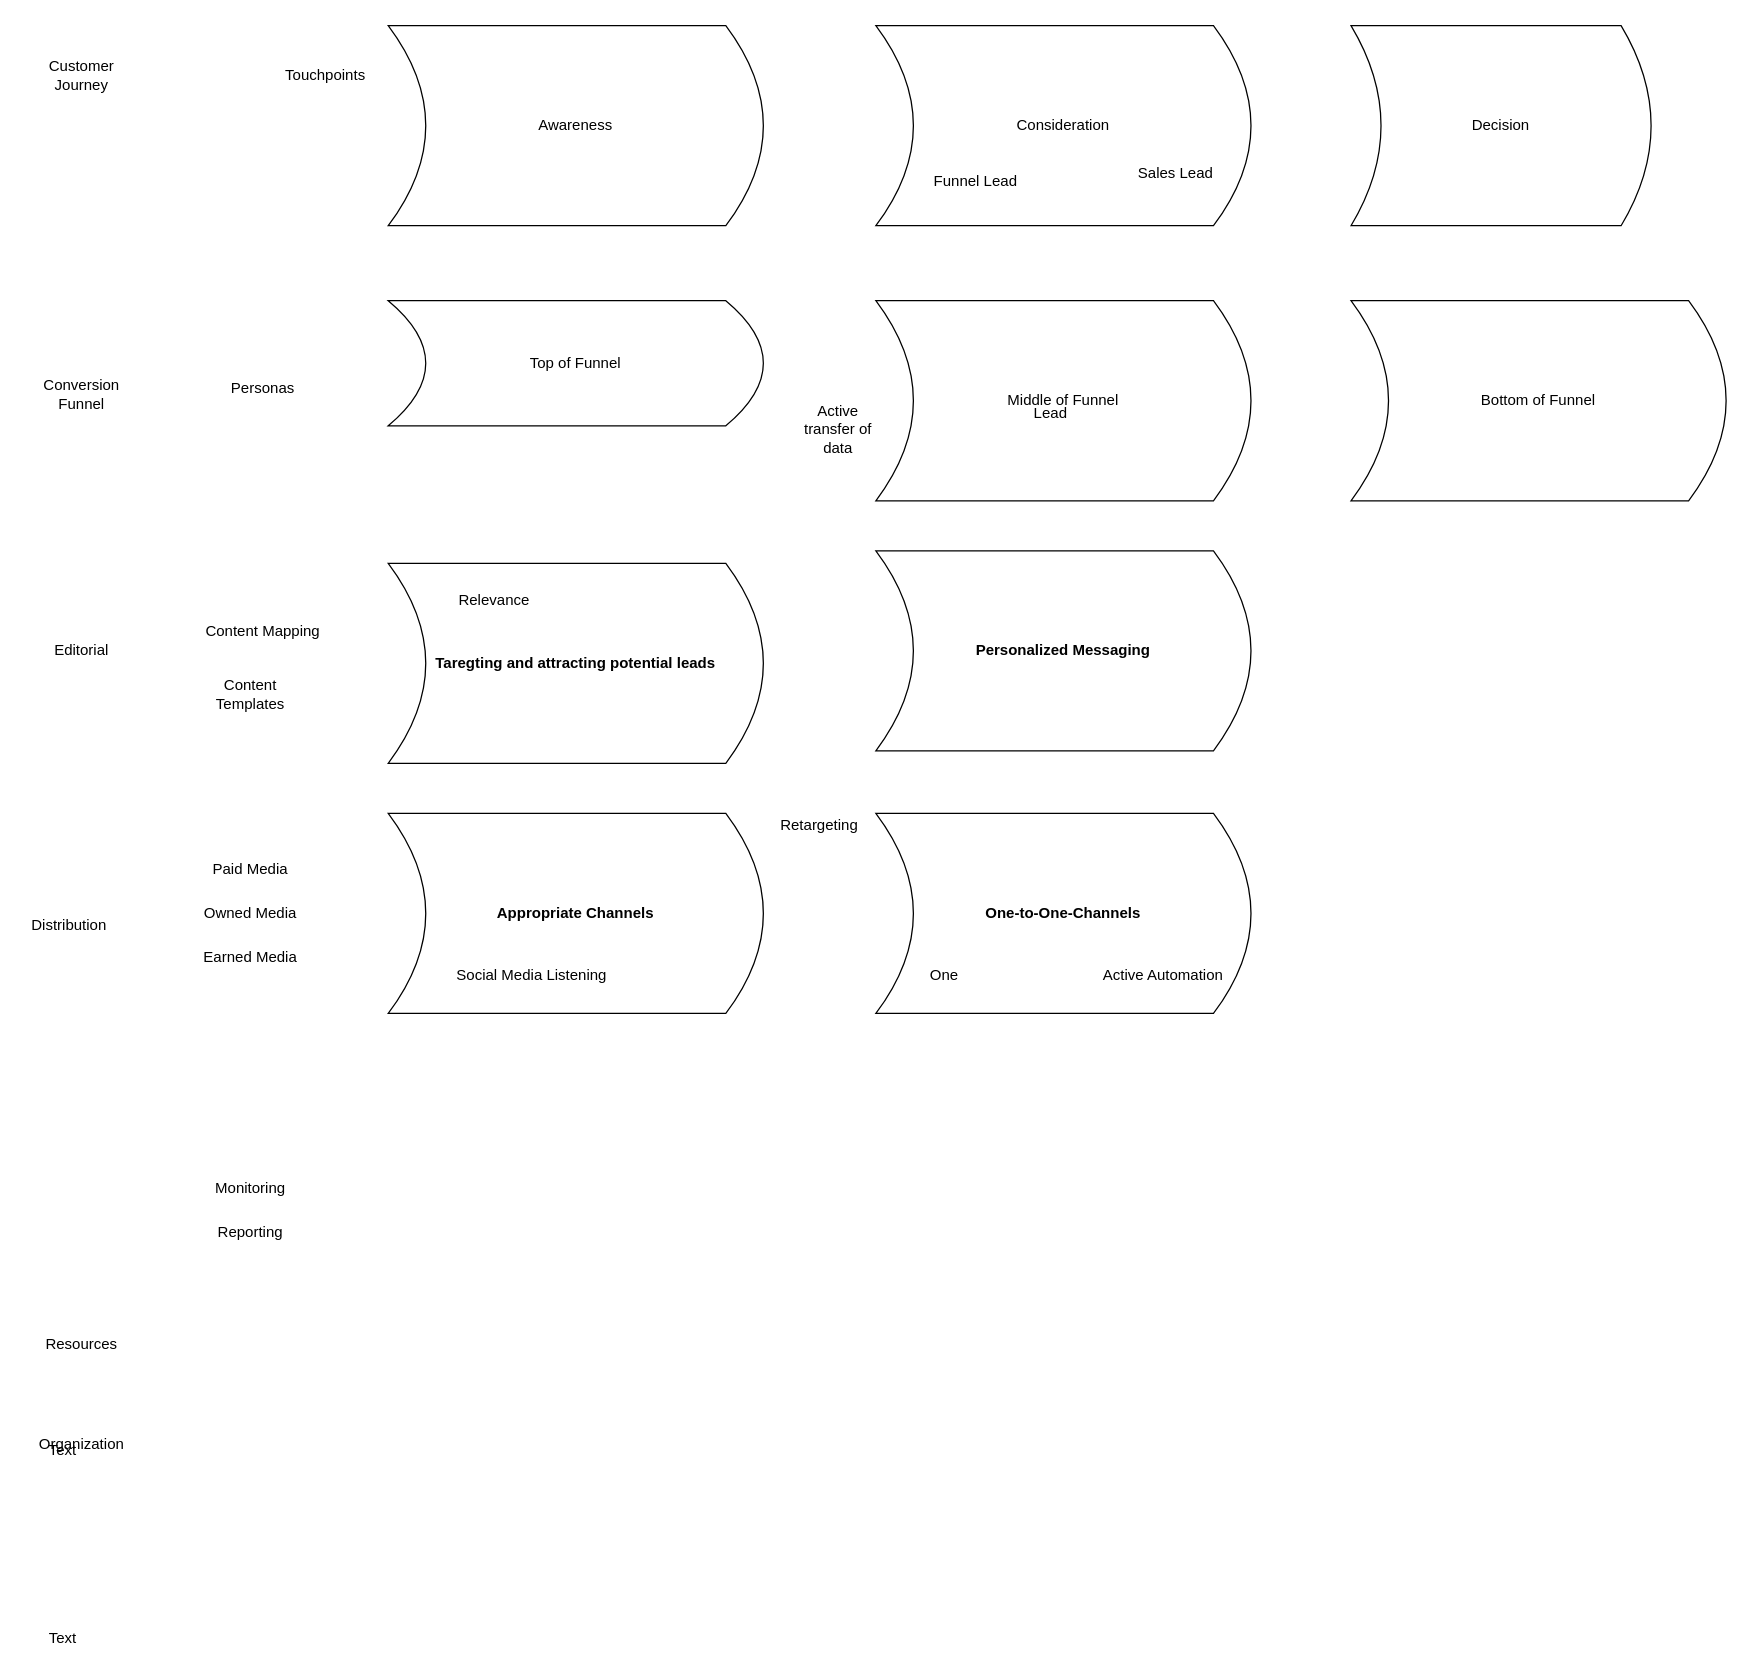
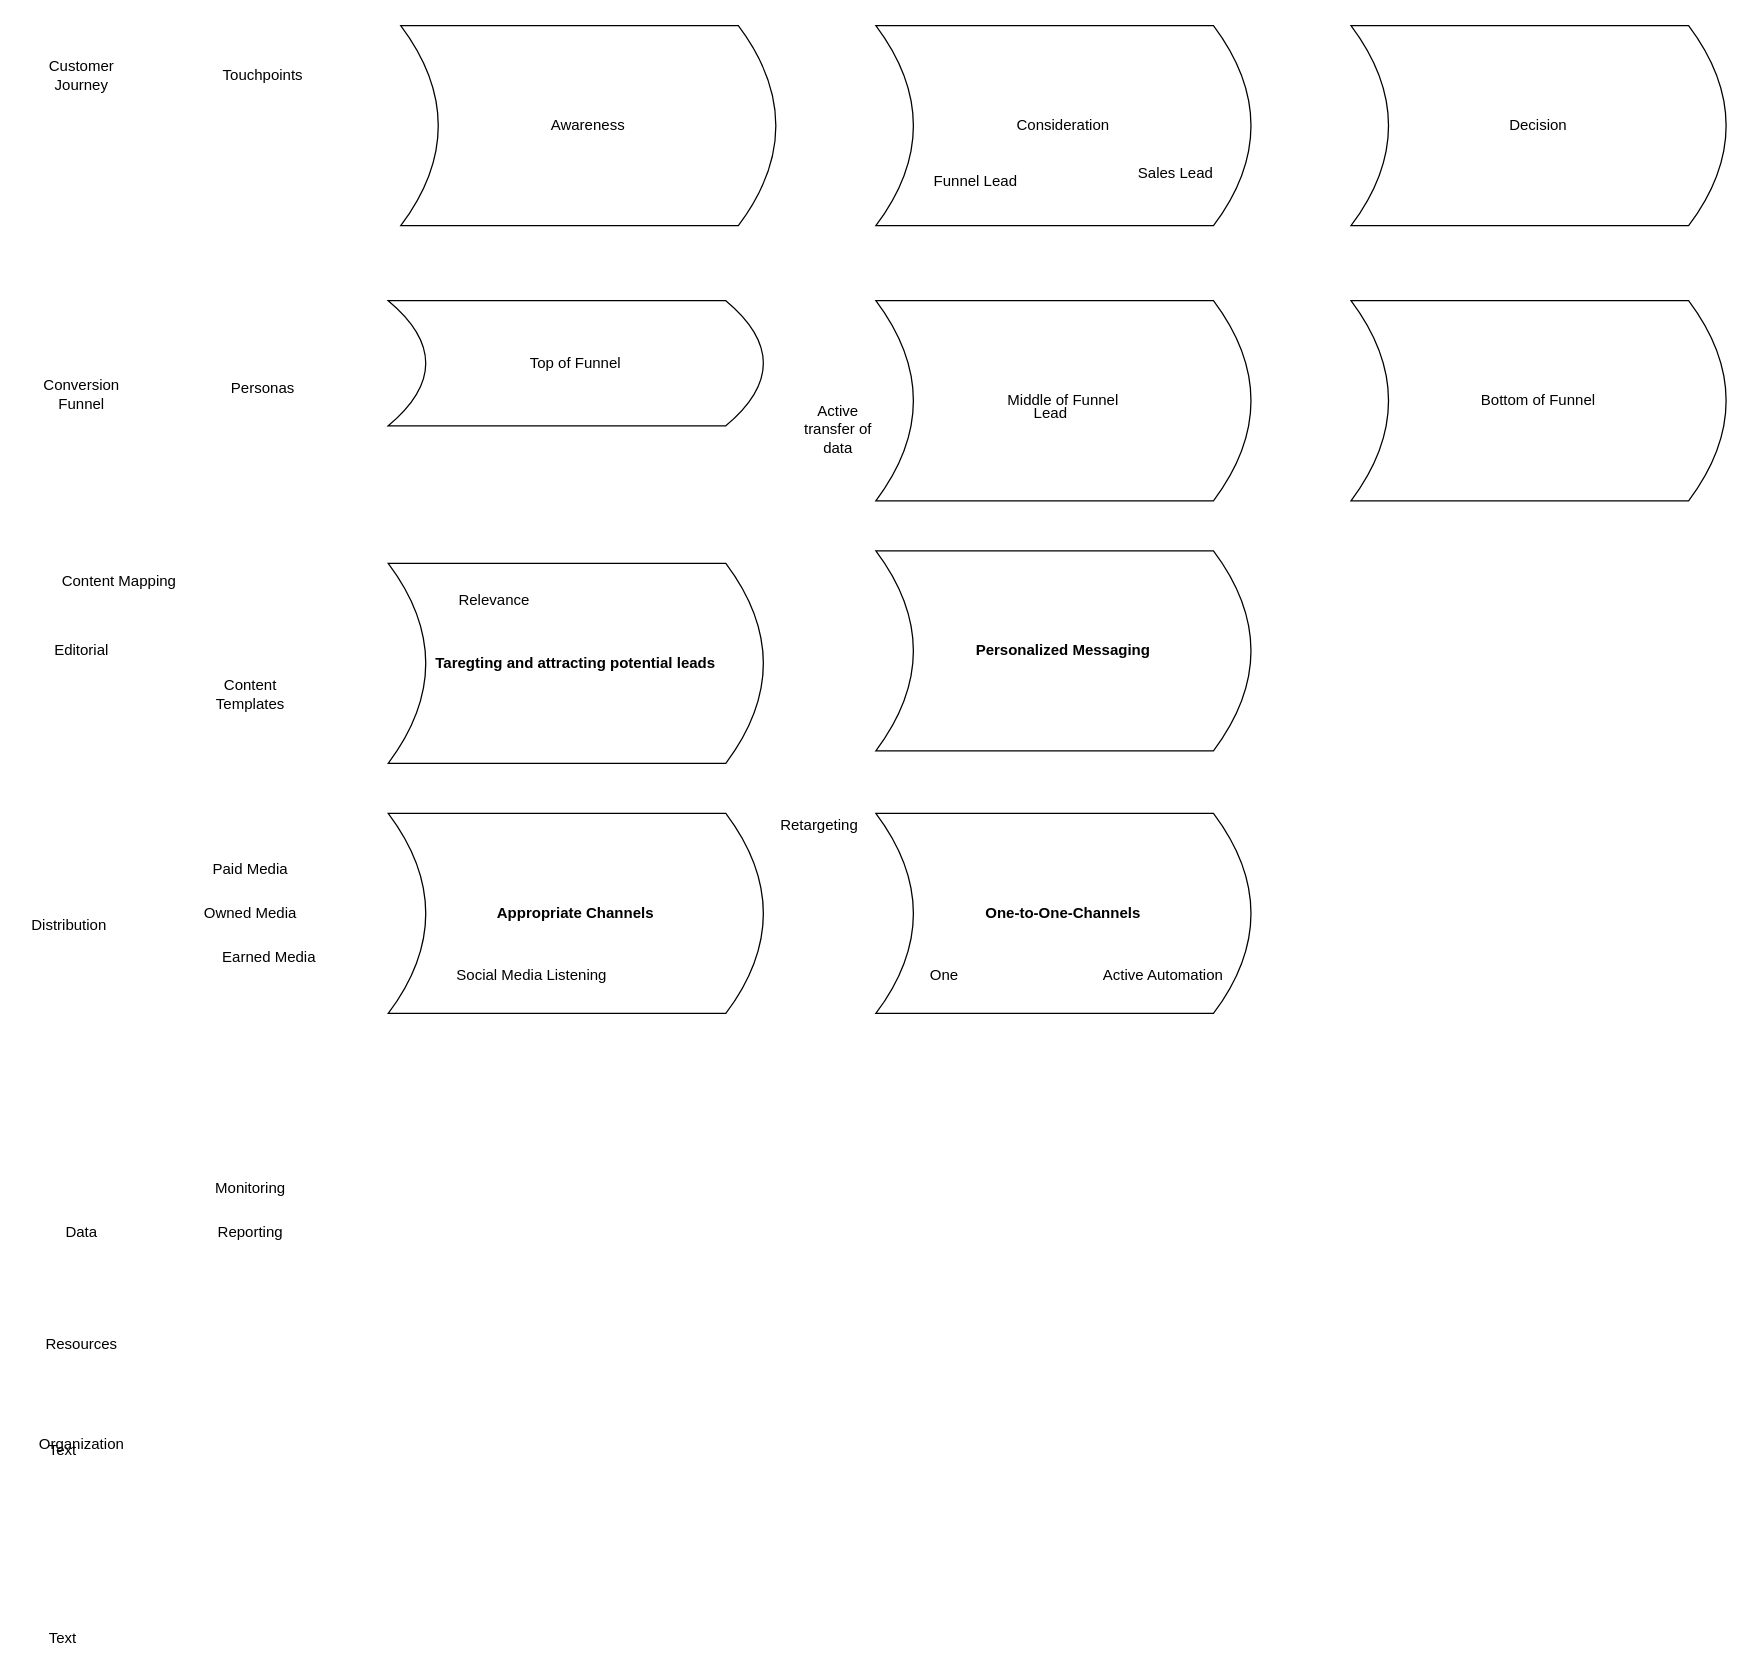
node "Touchpoints": moved (326, 76) -> (263, 76)
node "Awareness": moved (576, 126) -> (588, 126)
node "Decision": size 300x200 -> 375x200
node "Content Mapping": moved (263, 632) -> (119, 582)
node "Earned Media": moved (251, 957) -> (269, 957)
node "Data": added
